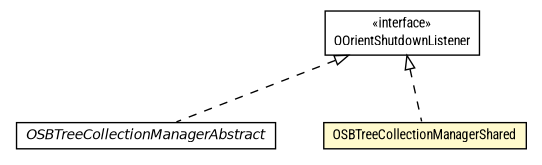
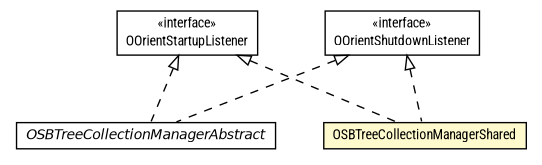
node "OOrientStartupListener": added
